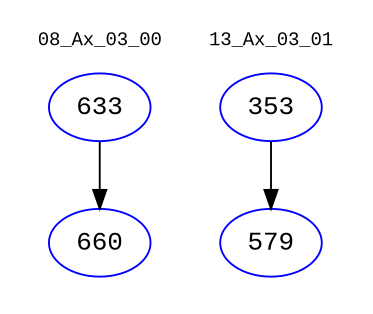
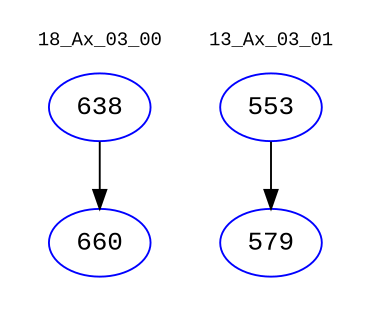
cluster "08_Ax_03_00": label "08_Ax_03_00" -> "18_Ax_03_00"
node "633": label "633" -> "638"
node "353": label "353" -> "553"
